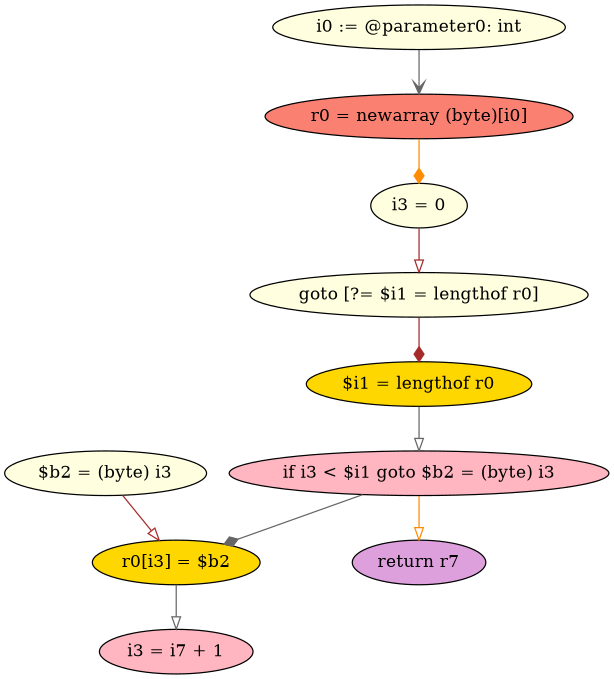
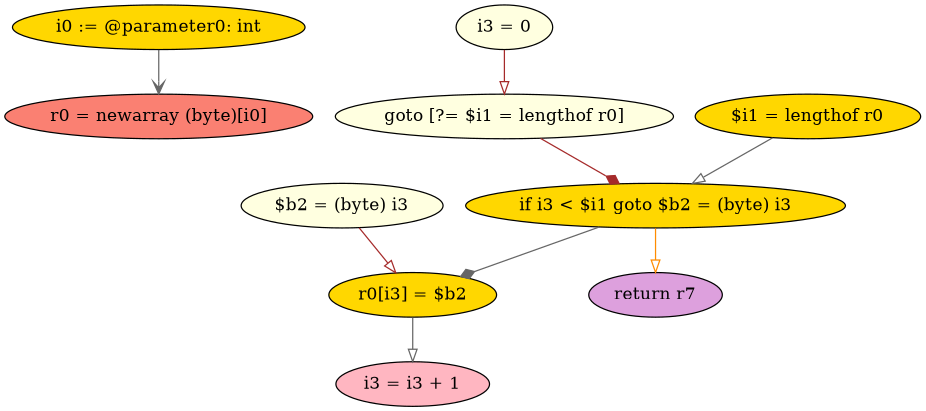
node "i0 := @parameter0: int": fillcolor lightyellow -> gold
edge "r0 = newarray (byte)[i0]" -> "i3 = 0": removed
edge "goto [?= $i1 = lengthof r0]" -> "$i1 = lengthof r0": now "goto [?= $i1 = lengthof r0]" -> "if i3 < $i1 goto $b2 = (byte) i3"
node "if i3 < $i1 goto $b2 = (byte) i3": fillcolor lightpink -> gold
node "i3 = i7 + 1": label "i3 = i7 + 1" -> "i3 = i3 + 1"
